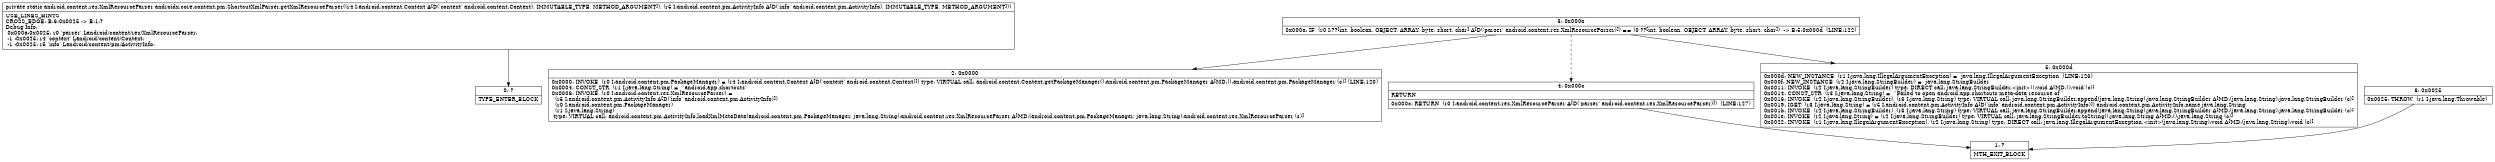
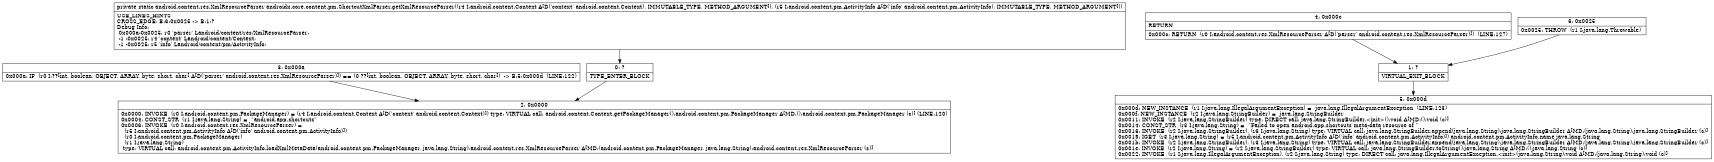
edge "3: 0x000a" -> "5: 0x000d": now "1: ?" -> "5: 0x000d"
edge "3: 0x000a" -> "4: 0x000c": removed
edge "0: ?" -> "2: 0x0000": added
node "1: ?": text "MTH_EXIT_BLOCK" -> "VIRTUAL_EXIT_BLOCK"
